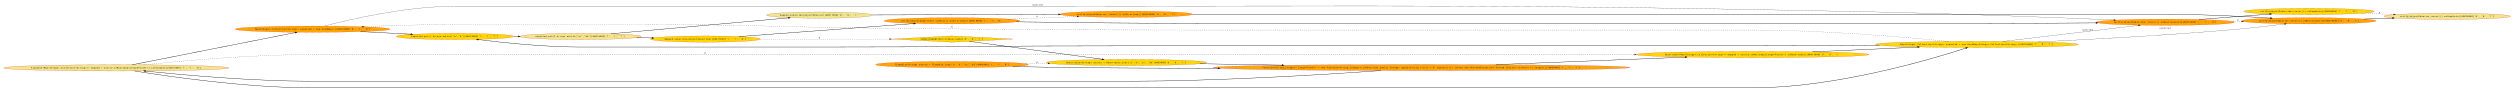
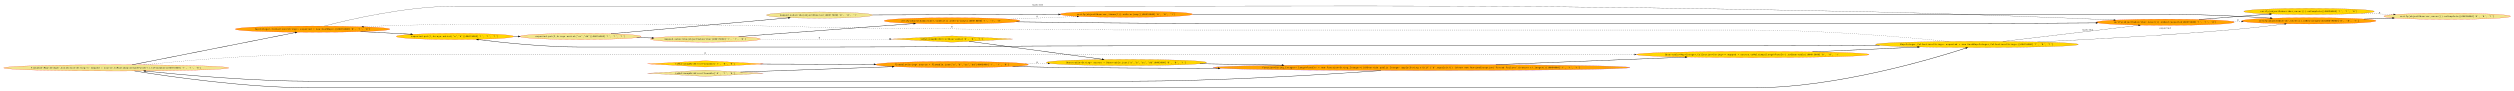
node "mapped.subscribe(objectSubscriber)@@@17@@@['1', '1', '0']": fillcolor gold -> khaki
node "toMultimapWithErrorFlowable['1', '0', '0']": added
node "toMultimapWithErrorFlowable['0', '1', '0']": added
